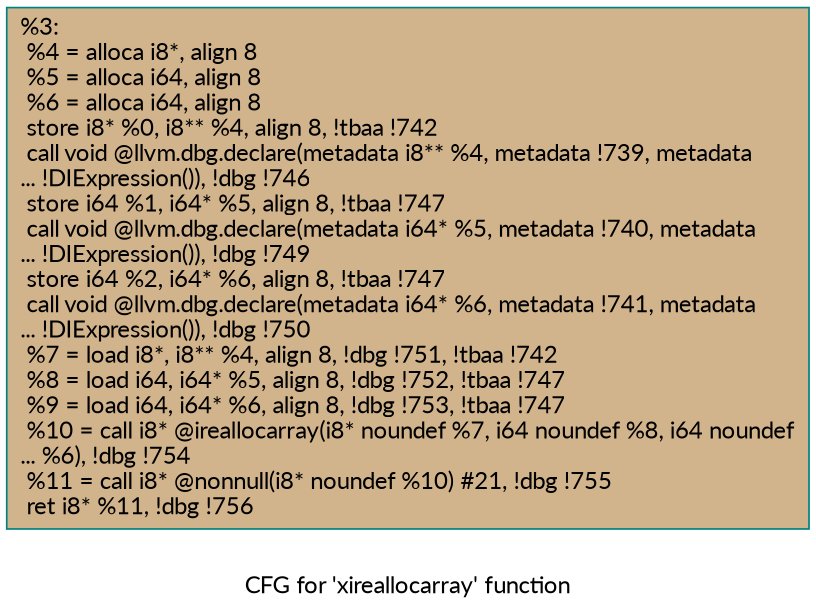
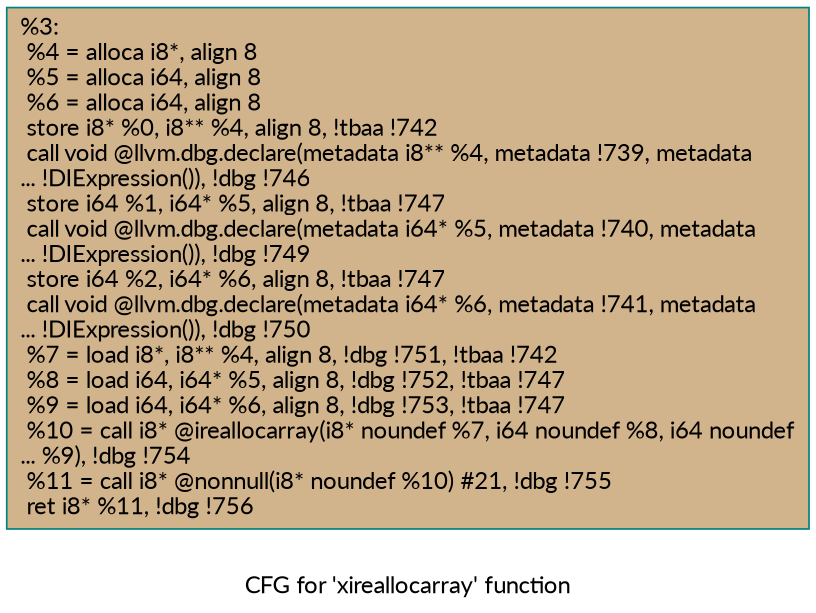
node "%3:": text "... %6), !dbg !754" -> "... %9), !dbg !754"
